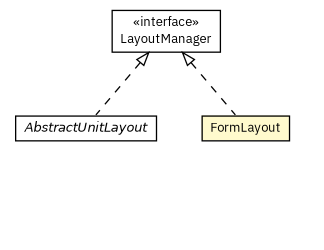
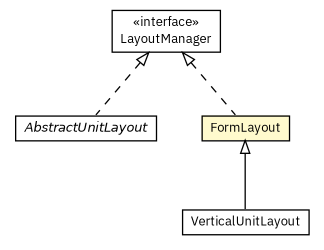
node "VerticalUnitLayout": added
